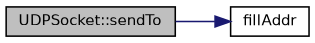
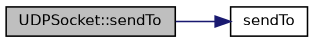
node "fillAddr": label "fillAddr" -> "sendTo"
